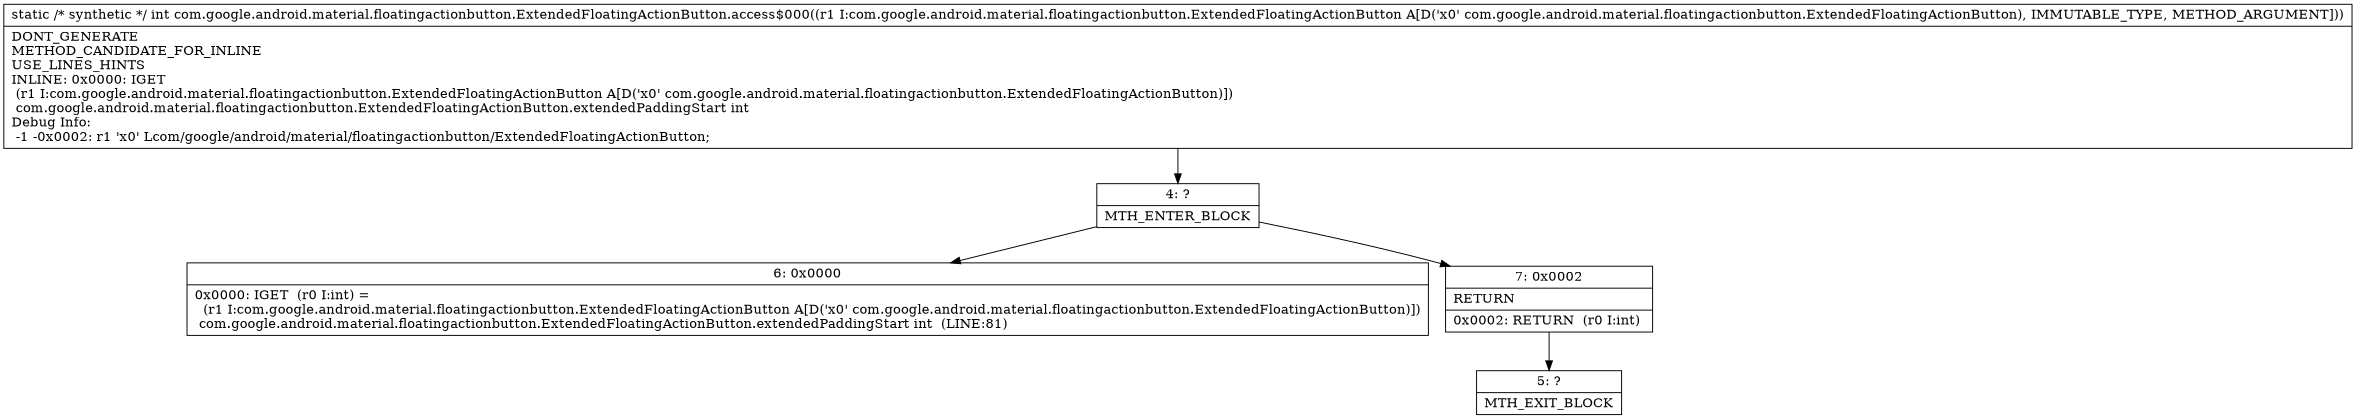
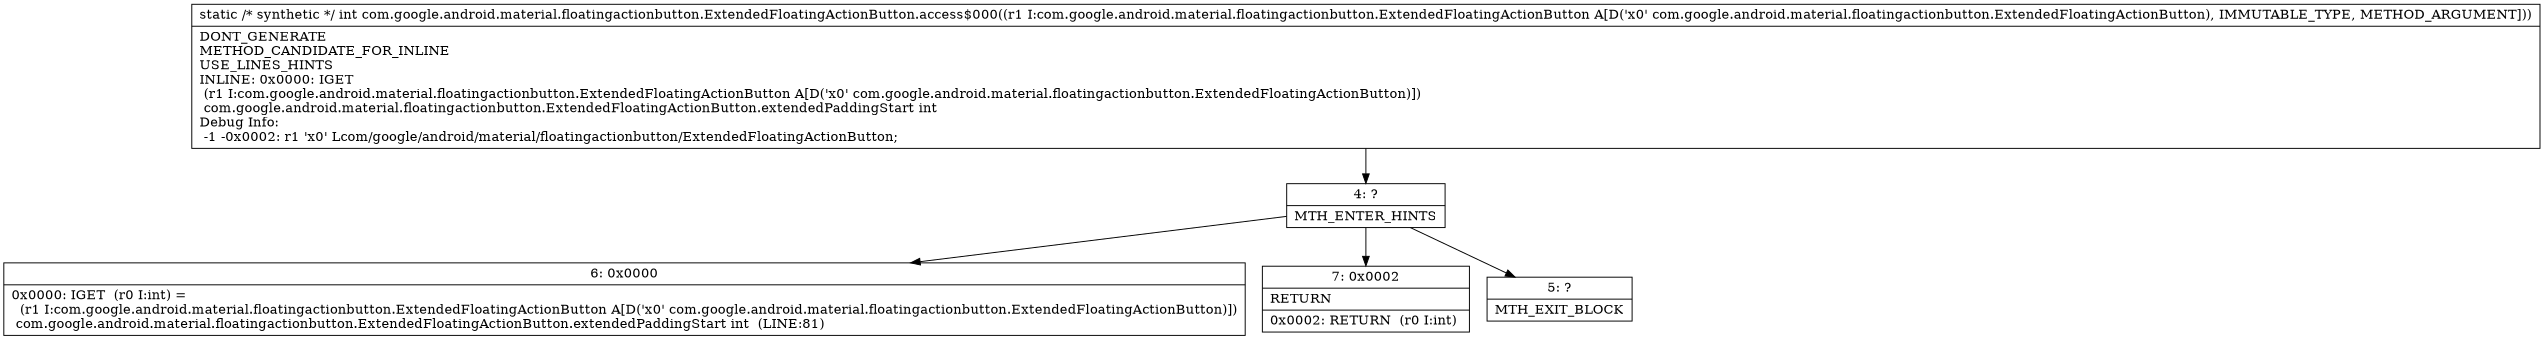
node "4: ?": text "MTH_ENTER_BLOCK" -> "MTH_ENTER_HINTS"
edge "7: 0x0002" -> "5: ?": now "4: ?" -> "5: ?"
